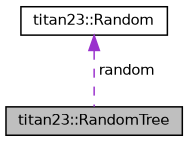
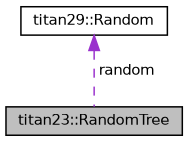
node "titan23::Random": label "titan23::Random" -> "titan29::Random"
